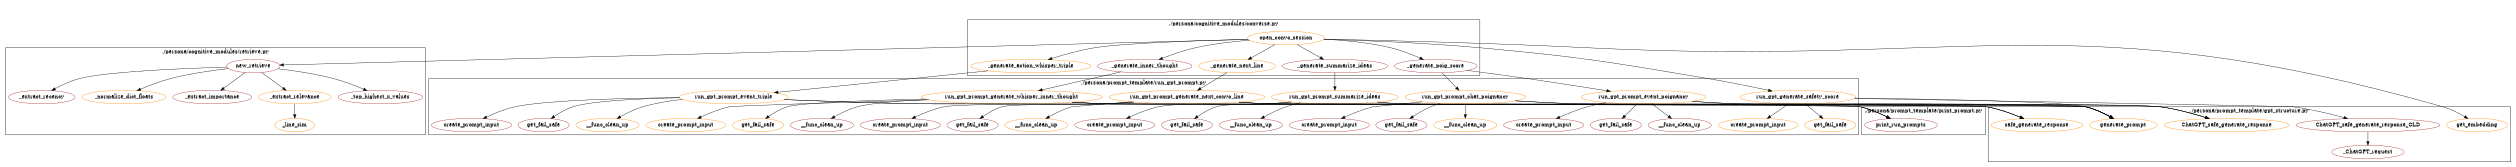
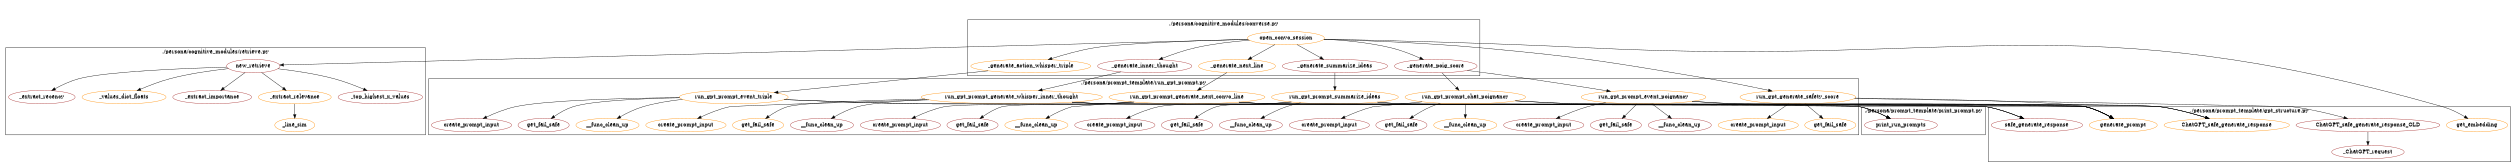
node "_normalize_dict_floats": label "_normalize_dict_floats" -> "_values_dict_floats"
node "safe_generate_response": color darkorange -> brown
